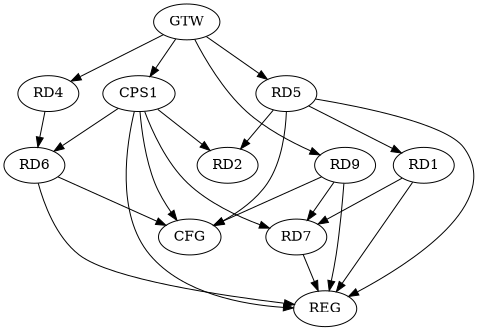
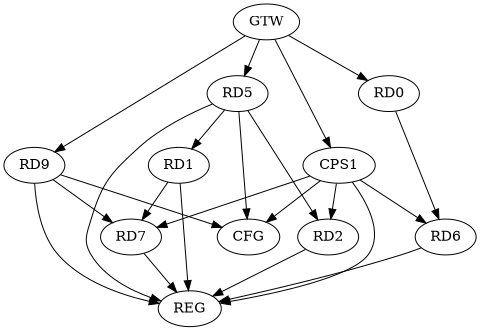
node "RD4": label "RD4" -> "RD0"
edge "RD6" -> "CFG": removed
edge "RD2" -> "REG": added
